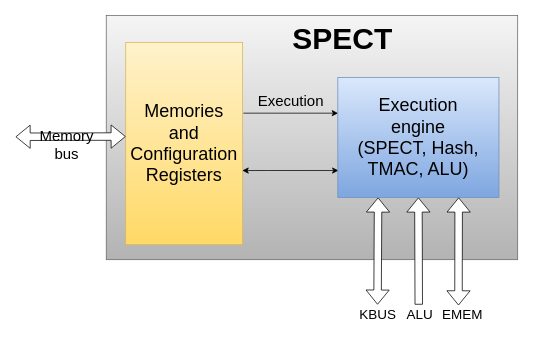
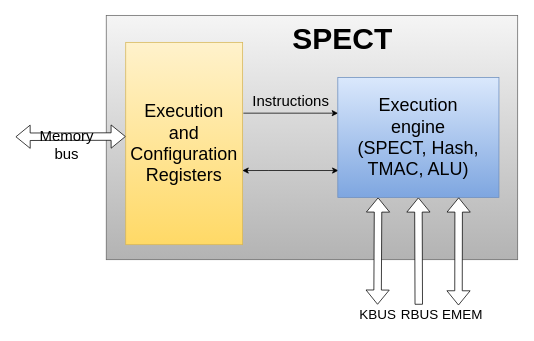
node "Execution": label "Execution" -> "Instructions"
node "MemoriesandConfiguration Registers": label "MemoriesandConfiguration Registers" -> "ExecutionandConfiguration Registers"
node "ALU": label "ALU" -> "RBUS"
